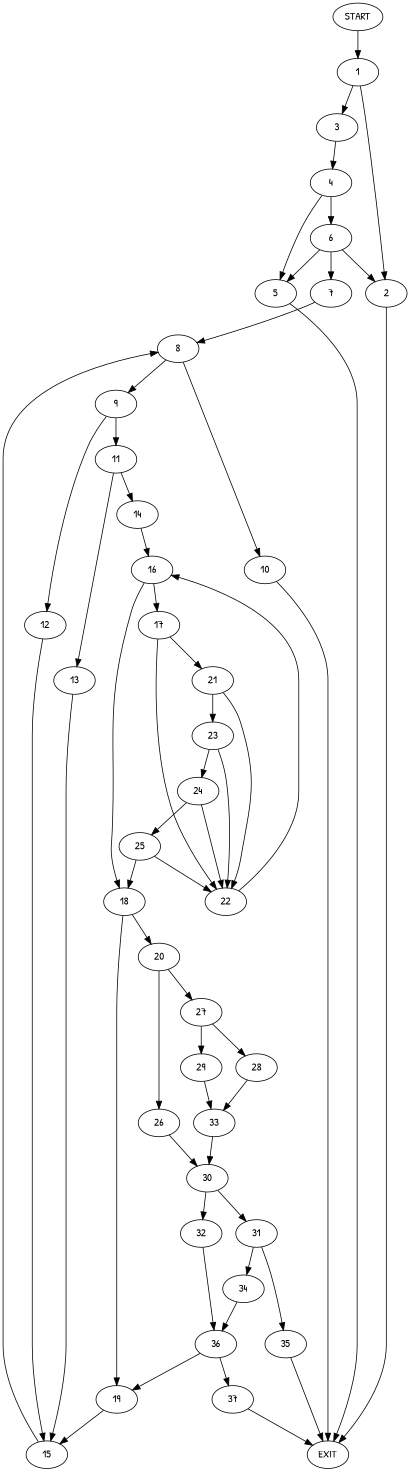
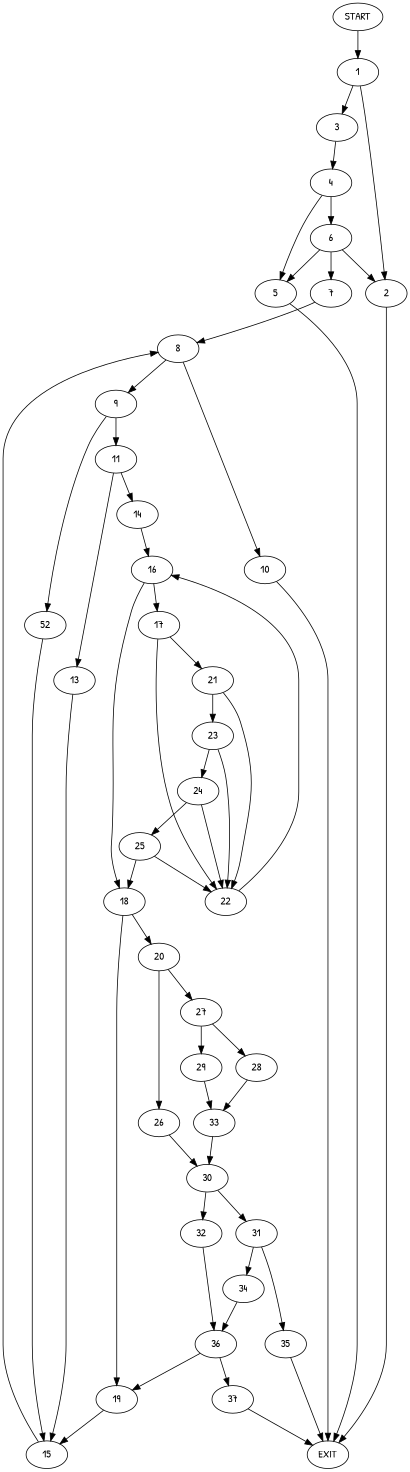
node "12": label "12" -> "52"
